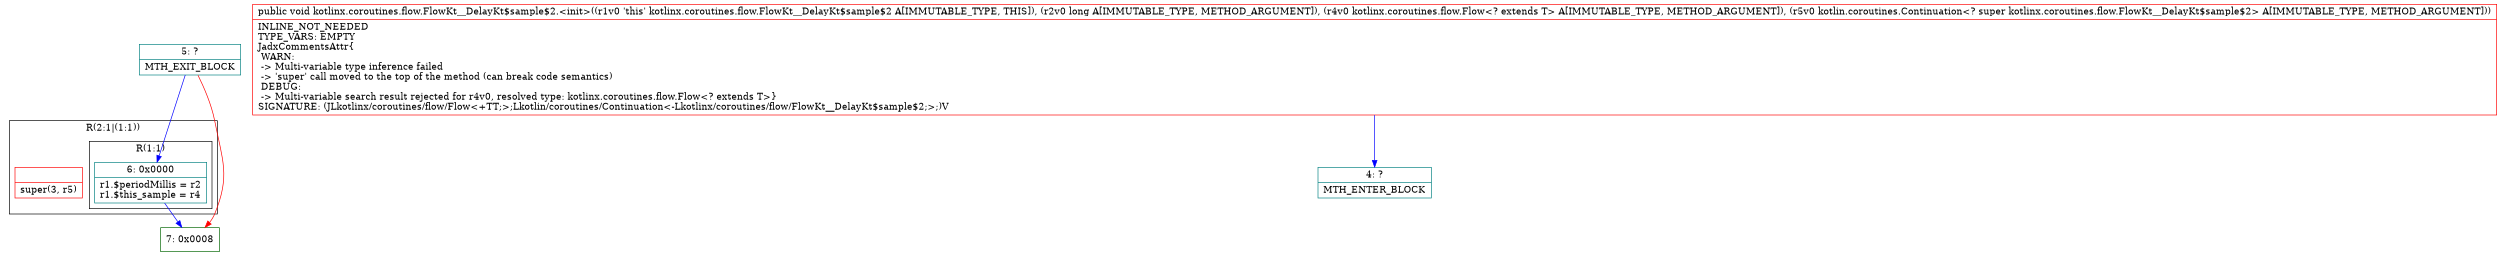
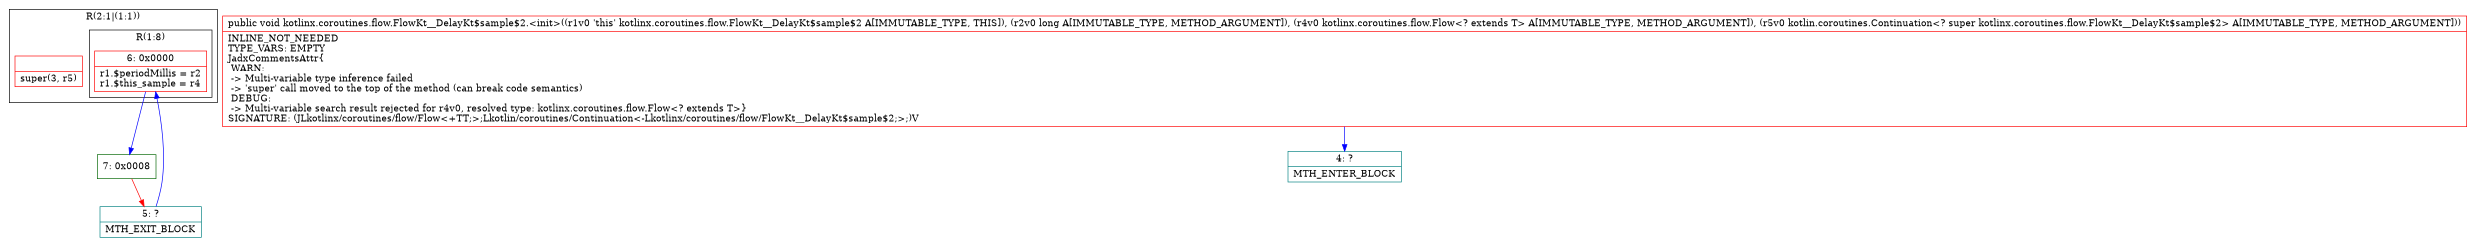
cluster "R(1:1)": label "R(1:1)" -> "R(1:8)"
edge "5: ?" -> "7: 0x0008": reversed
node "6: 0x0000": color teal -> red
